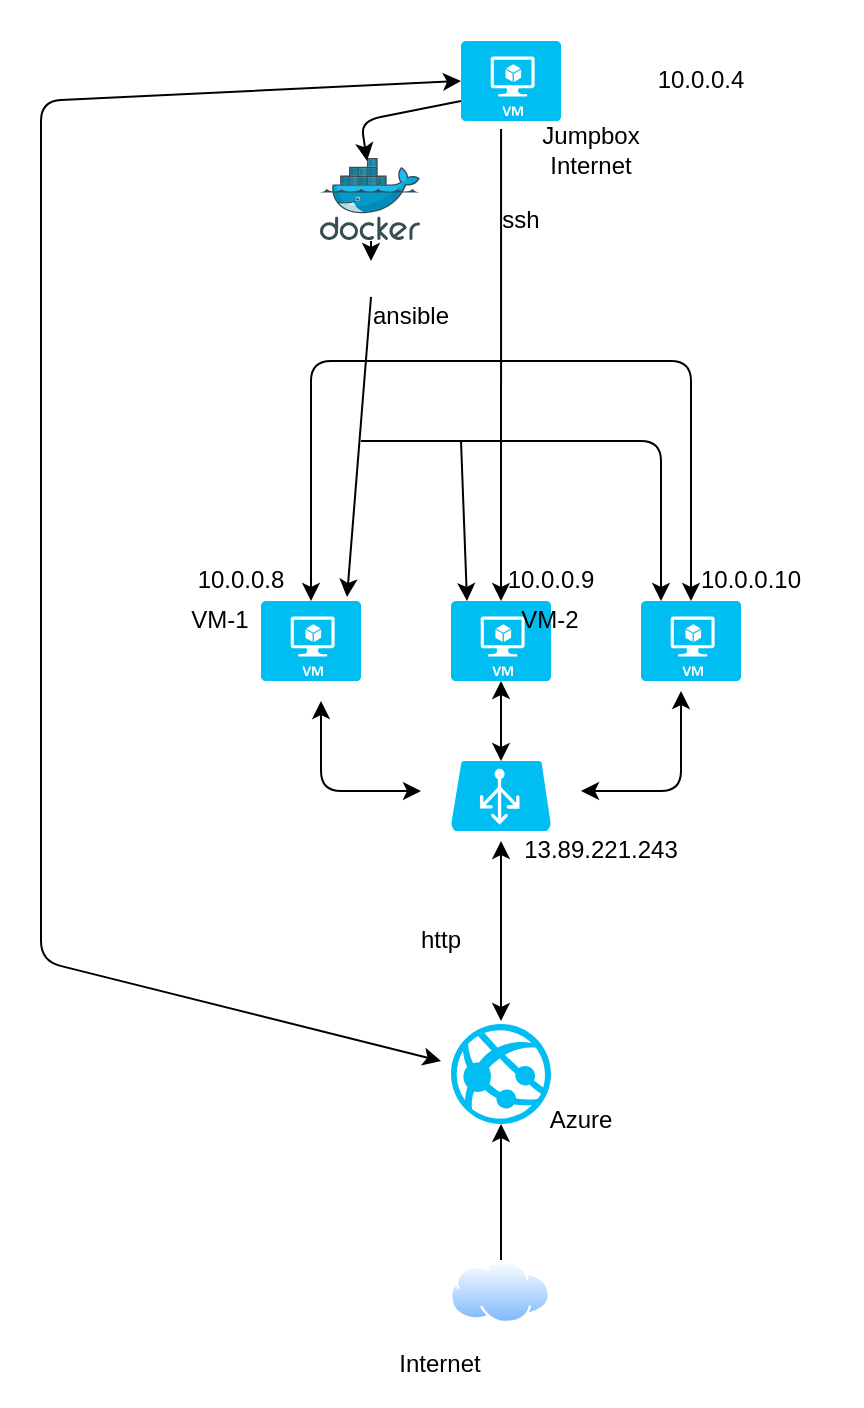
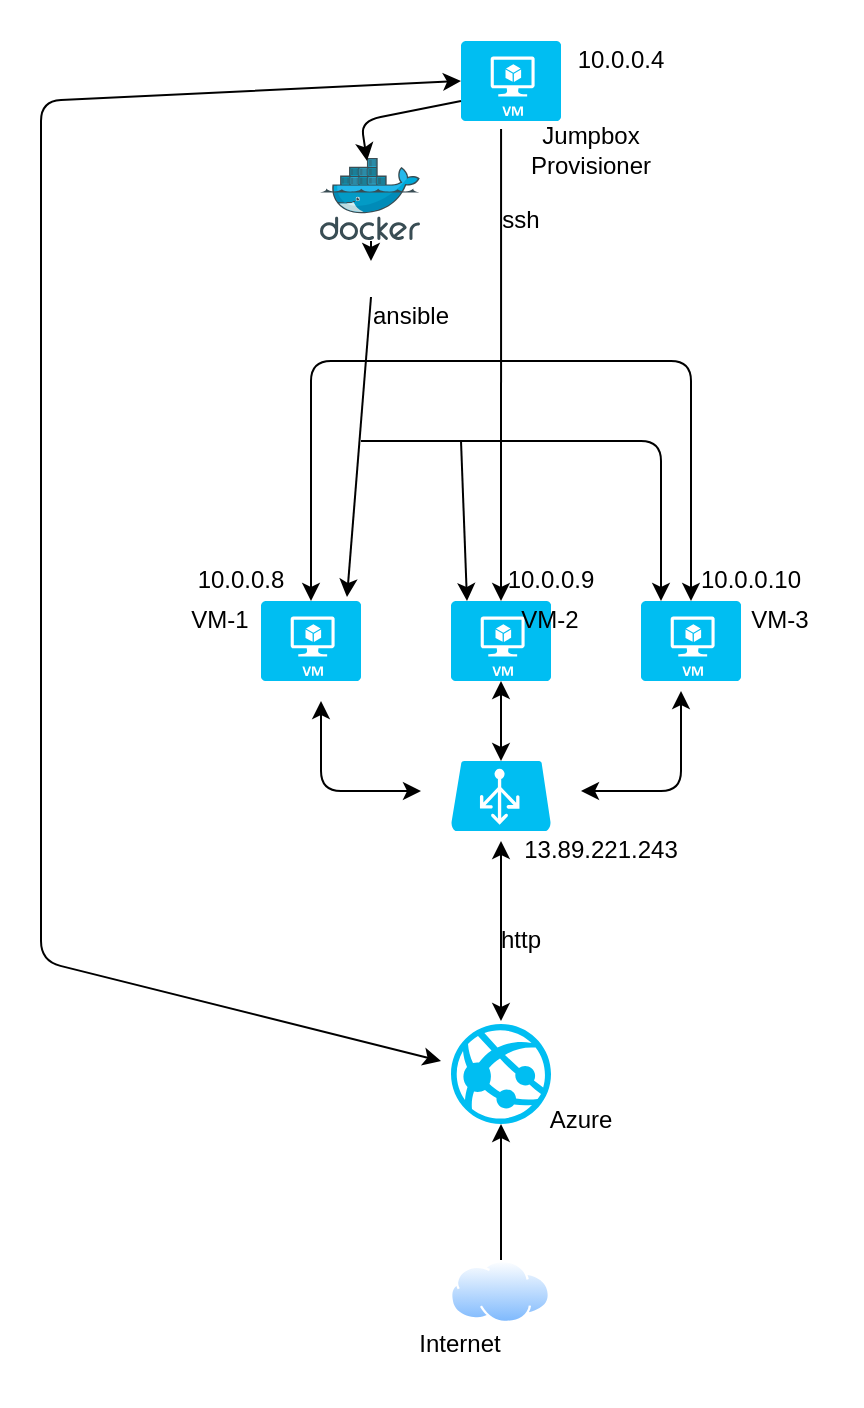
node "10.0.0.4": moved (701, 81) -> (621, 61)
node "Jumpbox Internet": label "Jumpbox Internet" -> "Jumpbox Provisioner"
node "VM-3": added
node "http": moved (441, 941) -> (521, 941)
node "Internet": moved (441, 1364) -> (461, 1344)
